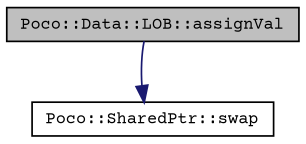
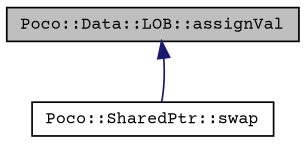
edge "Poco::Data::LOB::assignVal" -> "Poco::SharedPtr::swap": reversed
